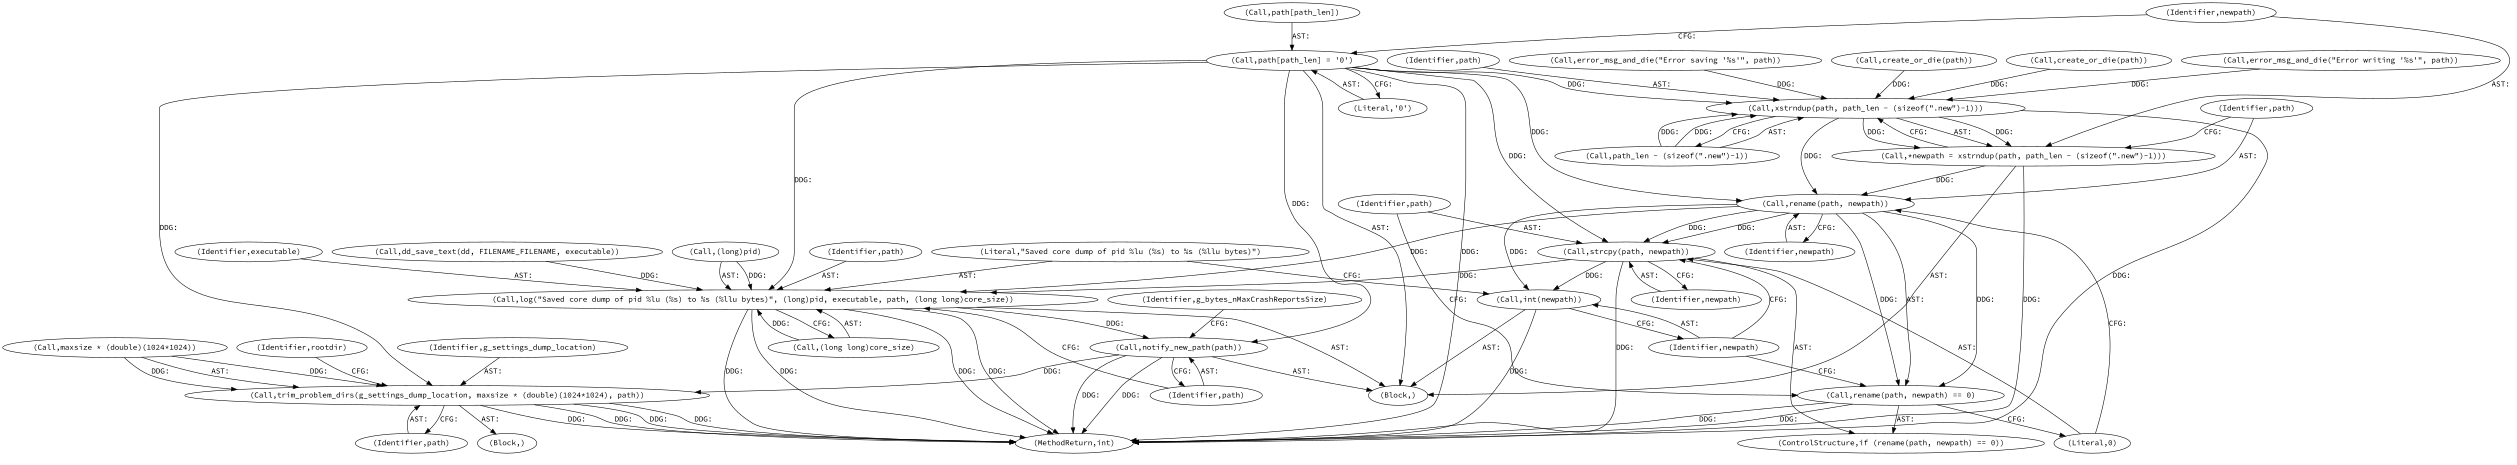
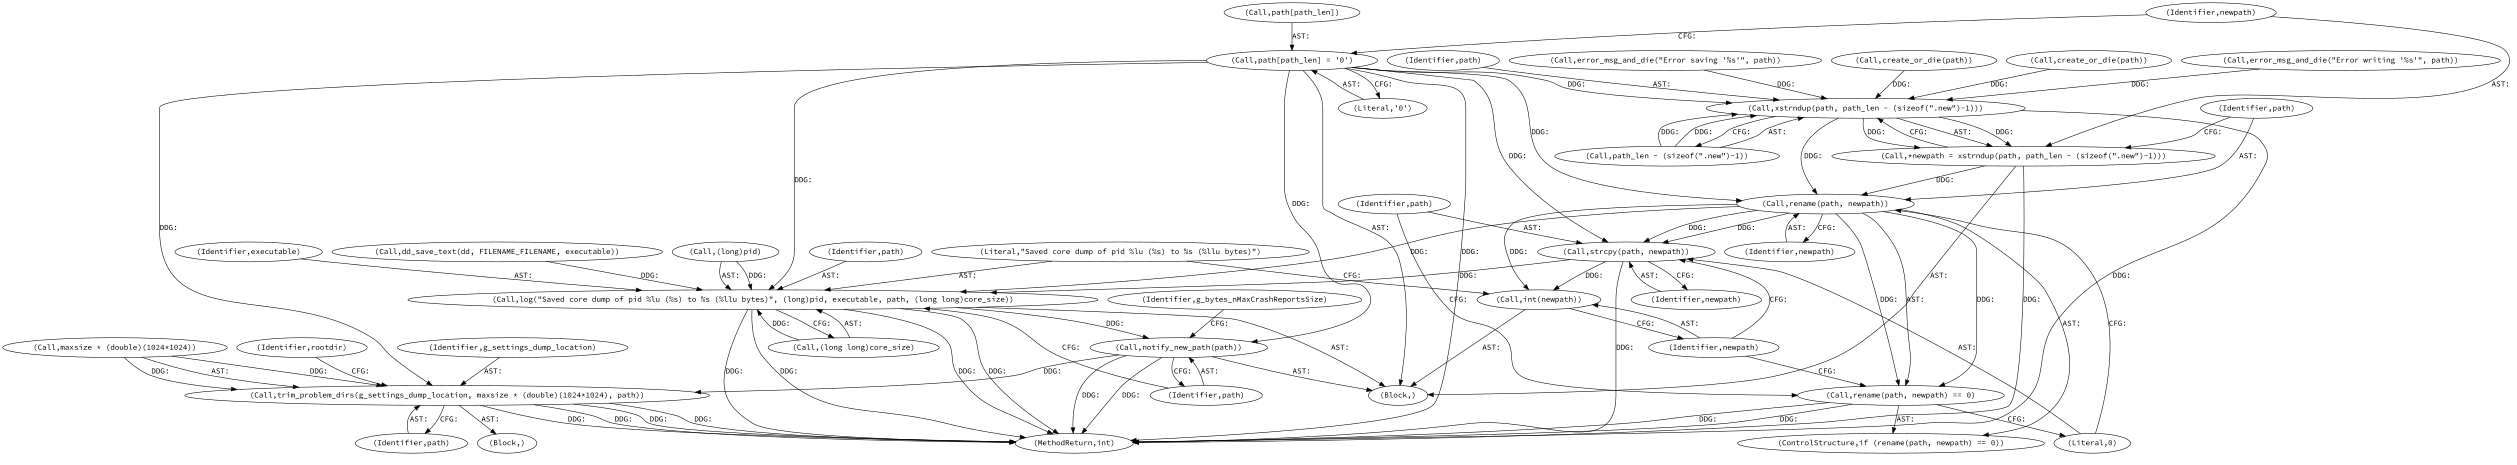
edge "(Call,strcpy(path, newpath))" -> "(ControlStructure,if (rename(path, newpath) == 0))": now "(Call,rename(path, newpath))" -> "(ControlStructure,if (rename(path, newpath) == 0))"
edge "(Call,int(newpath))" -> "(MethodReturn,int)": removed, label "DDG:"
